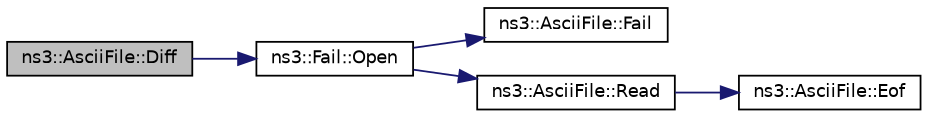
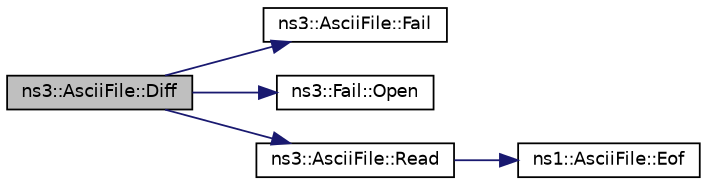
edge "ns3::Fail::Open" -> "ns3::AsciiFile::Fail": now "ns3::AsciiFile::Diff" -> "ns3::AsciiFile::Fail"
edge "ns3::Fail::Open" -> "ns3::AsciiFile::Read": now "ns3::AsciiFile::Diff" -> "ns3::AsciiFile::Read"
node "ns3::AsciiFile::Eof": label "ns3::AsciiFile::Eof" -> "ns1::AsciiFile::Eof"
